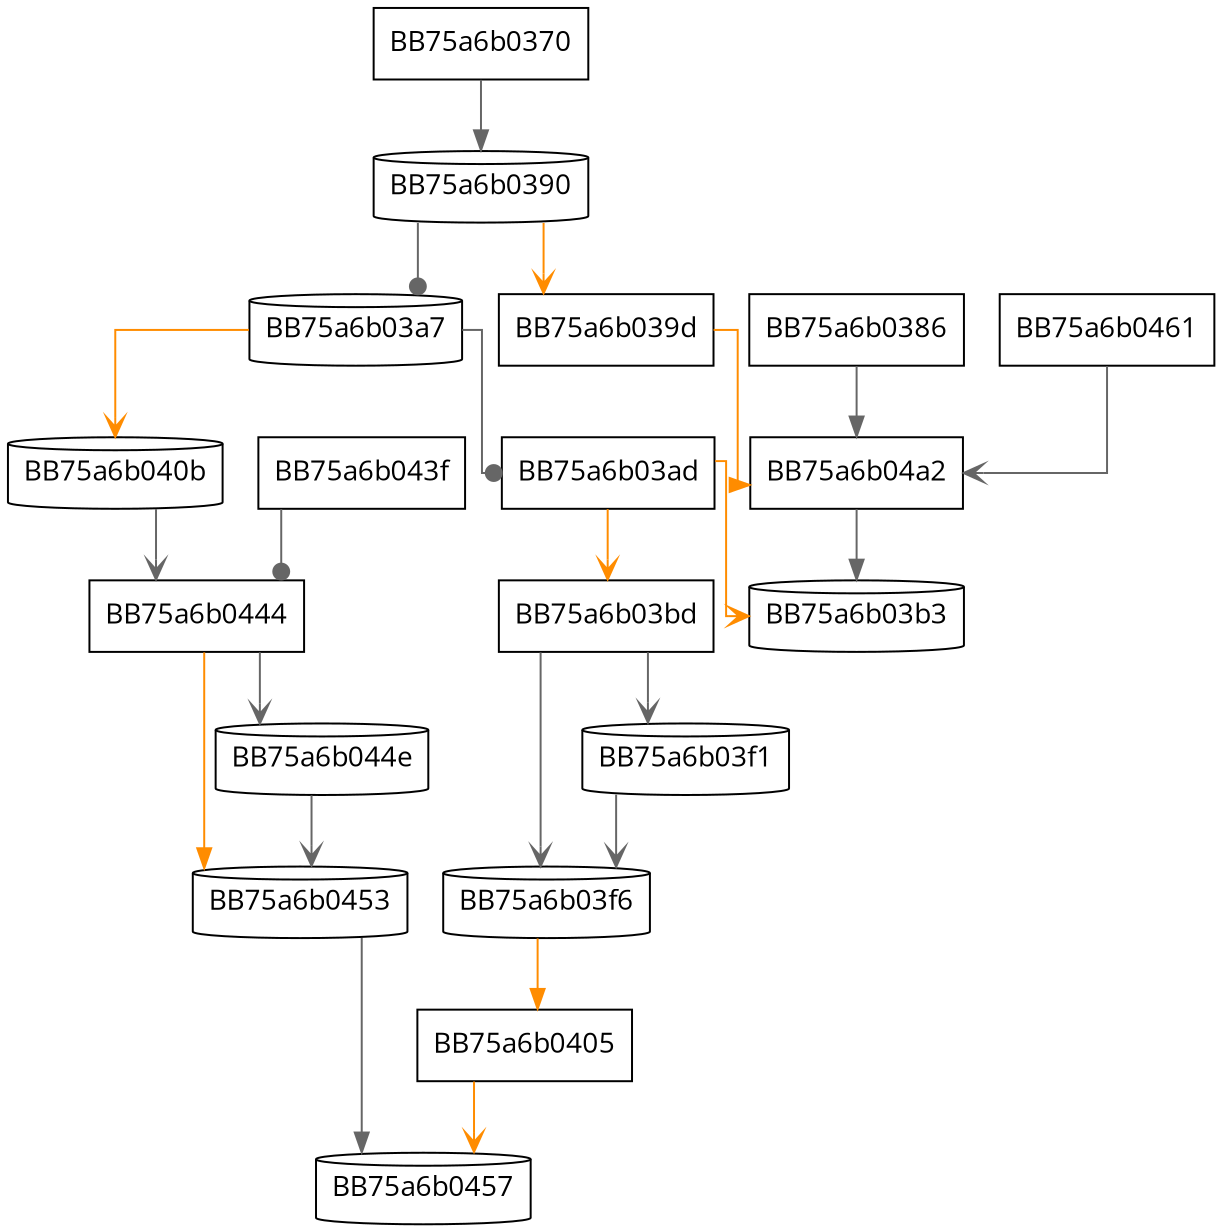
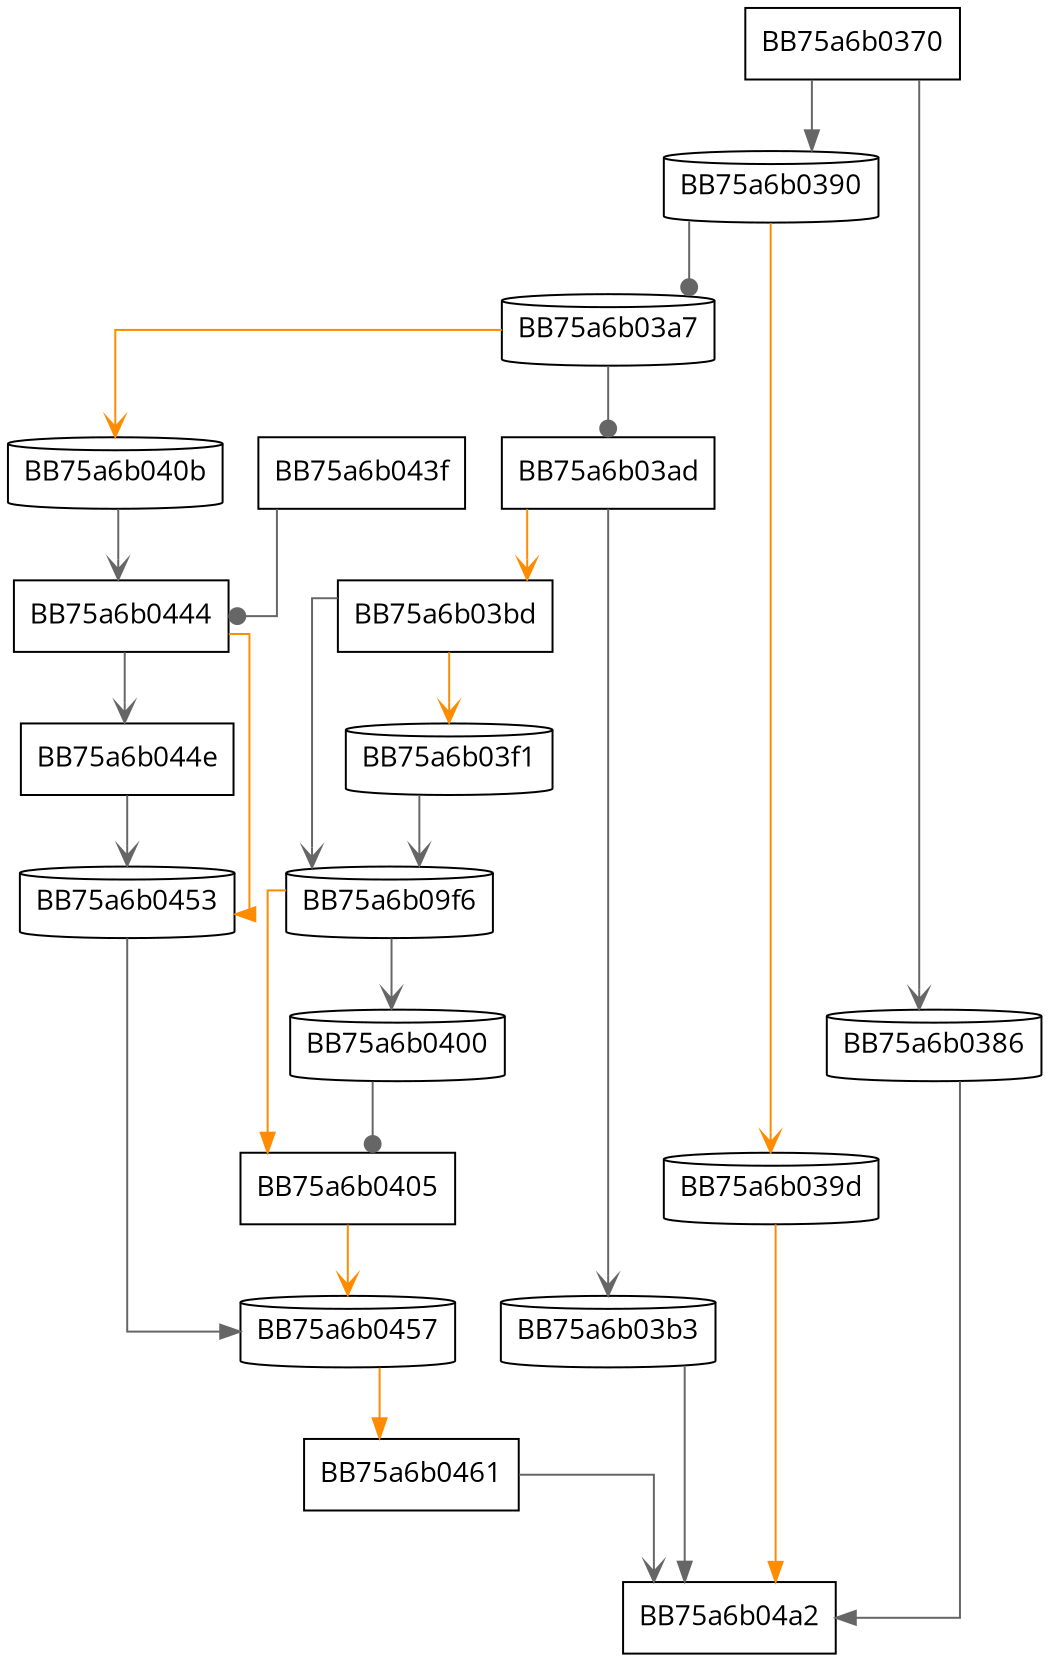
node "BB75a6b039d": shape box -> cylinder
node "BB75a6b0386": shape box -> cylinder
edge "BB75a6b04a2" -> "BB75a6b03b3": reversed
edge "BB75a6b03ad" -> "BB75a6b03b3": color darkorange -> gray40
edge "BB75a6b0370" -> "BB75a6b0386": added
edge "BB75a6b03bd" -> "BB75a6b03f1": color gray40 -> darkorange
node "BB75a6b044e": shape cylinder -> box
node "BB75a6b03f6": label "BB75a6b03f6" -> "BB75a6b09f6"
node "BB75a6b0400": added
edge "BB75a6b0457" -> "BB75a6b0461": added
